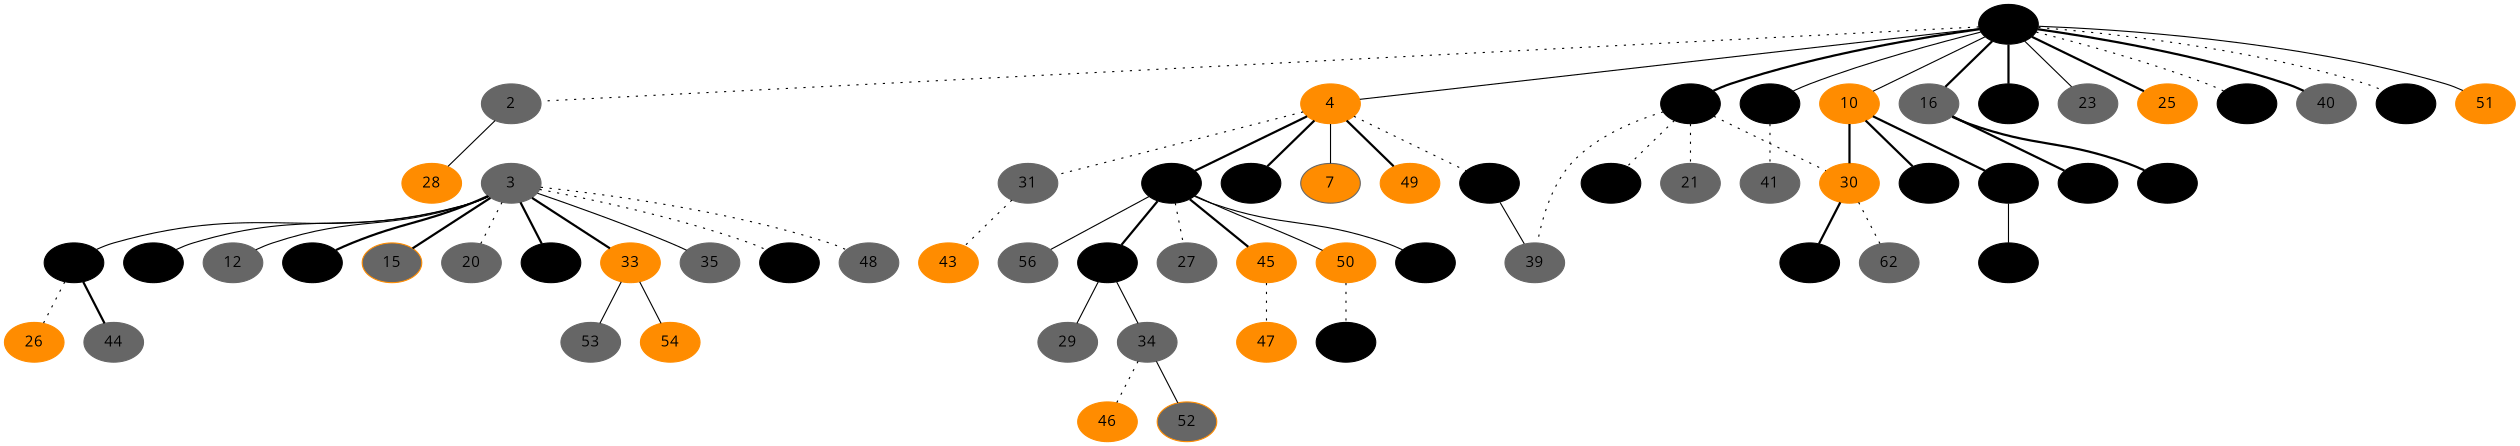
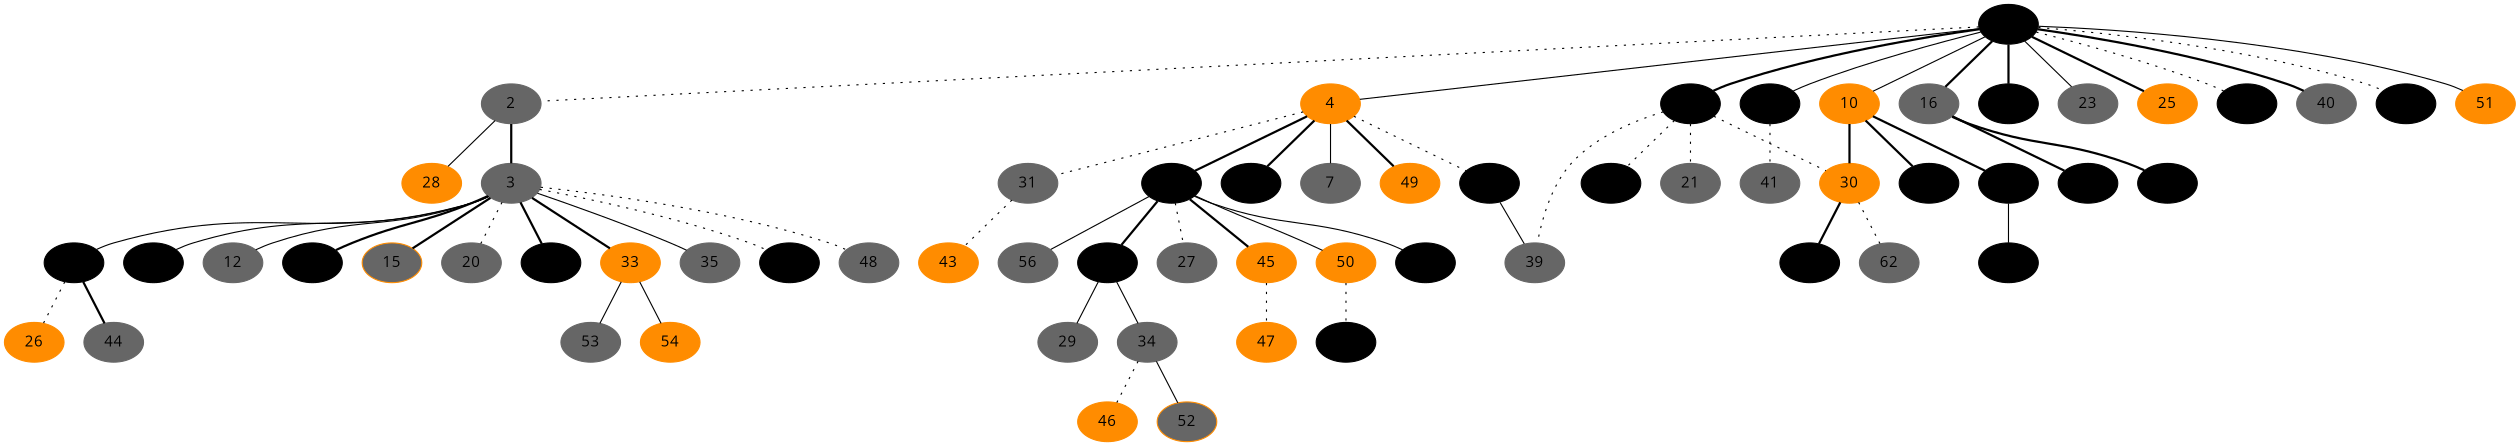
edge "2" -- "3": added
node "7": fillcolor darkorange -> gray40
